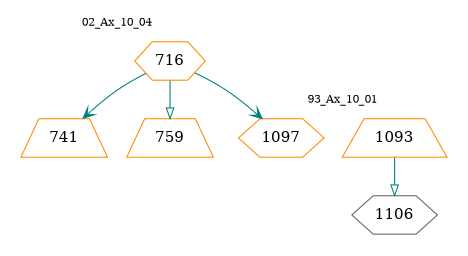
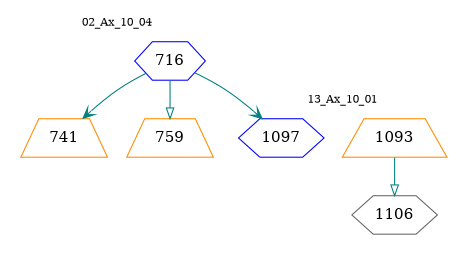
node "716": color darkorange -> blue
cluster "93_Ax_10_01": label "93_Ax_10_01" -> "13_Ax_10_01"
node "1097": color darkorange -> blue
